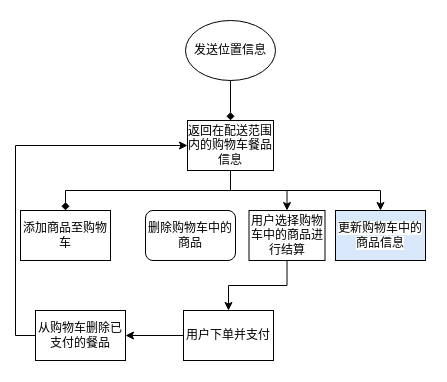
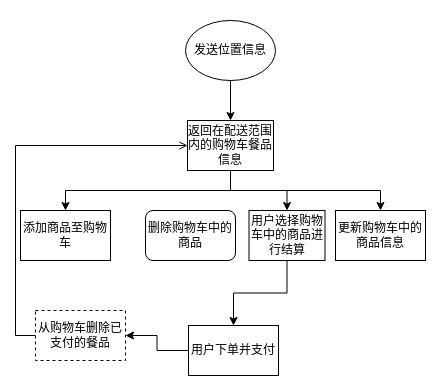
edge "发送位置信息" -> "返回在配送范围内的购物车餐品信息": arrowhead diamond -> classic
edge "从购物车删除已支付的餐品" -> "返回在配送范围内的购物车餐品信息": arrowhead classic -> open
edge "返回在配送范围内的购物车餐品信息" -> "添加商品至购物车": arrowhead diamond -> classic
node "更新购物车中的商品信息": fillcolor #dae8fc -> #ffffff
node "从购物车删除已支付的餐品": style solid -> dashed
node "用户下单并支付": moved (229, 336) -> (234, 351)
